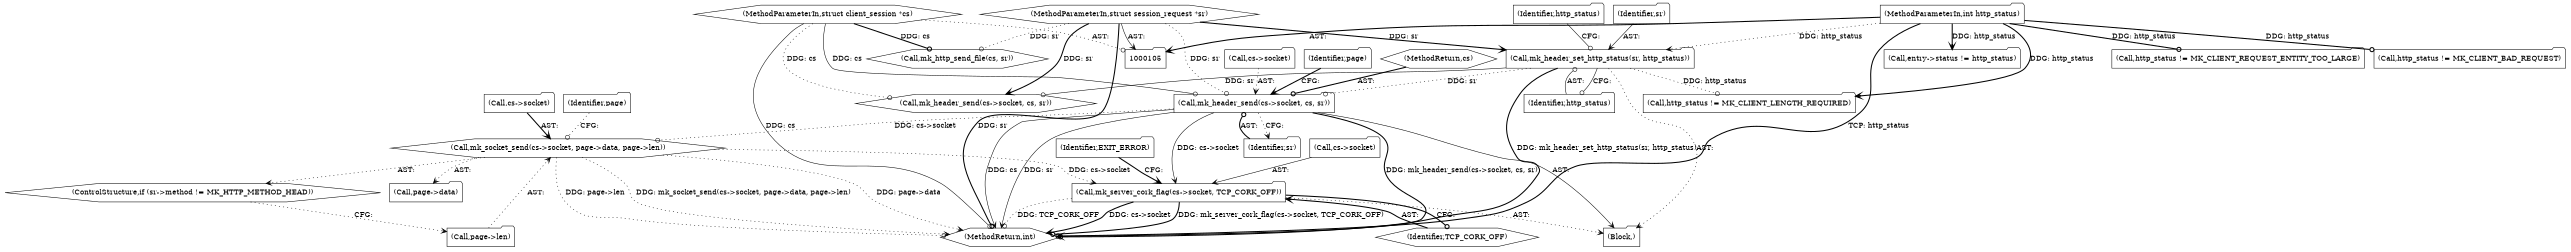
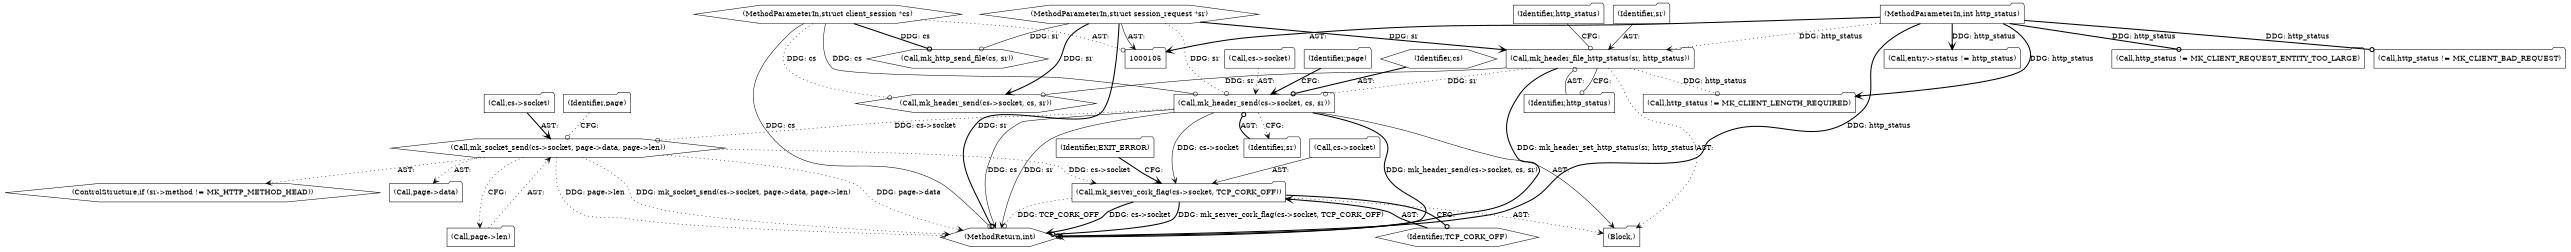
edge "(MethodParameterIn,struct session_request *sr)" -> "(Call,mk_http_send_file(cs, sr))": style dotted -> solid
node "(MethodReturn,cs)": label "(MethodReturn,cs)" -> "(Identifier,cs)"
node "(Call,mk_header_set_http_status(sr, http_status))": label "(Call,mk_header_set_http_status(sr, http_status))" -> "(Call,mk_header_file_http_status(sr, http_status))"
edge "(MethodParameterIn,int http_status)" -> "(MethodReturn,int)": label "TCP: http_status" -> "DDG: http_status"
edge "(ControlStructure,if (sr->method != MK_HTTP_METHOD_HEAD))" -> "(Call,page->len)": now "(Call,mk_socket_send(cs->socket, page->data, page->len))" -> "(Call,page->len)"
